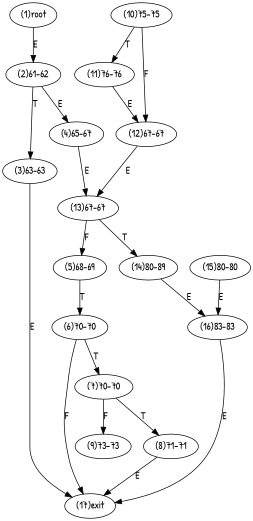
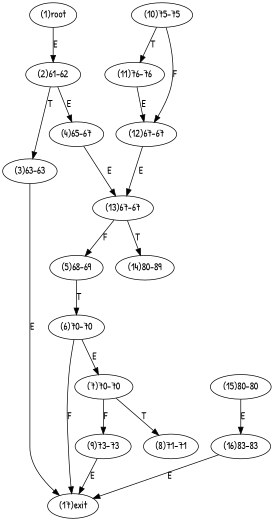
edge "(14)80-89" -> "(16)83-83": removed, label "E"
edge "(6)70-70" -> "(7)70-70": label "T" -> "E"
edge "(8)71-71" -> "(17)exit": now "(9)73-73" -> "(17)exit"
